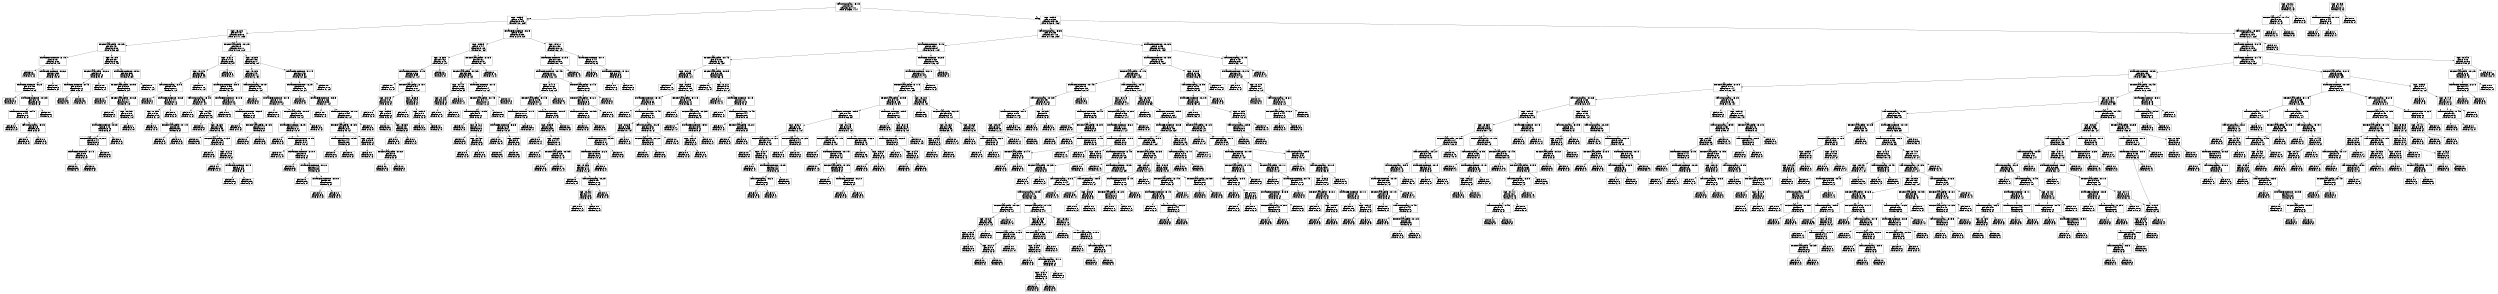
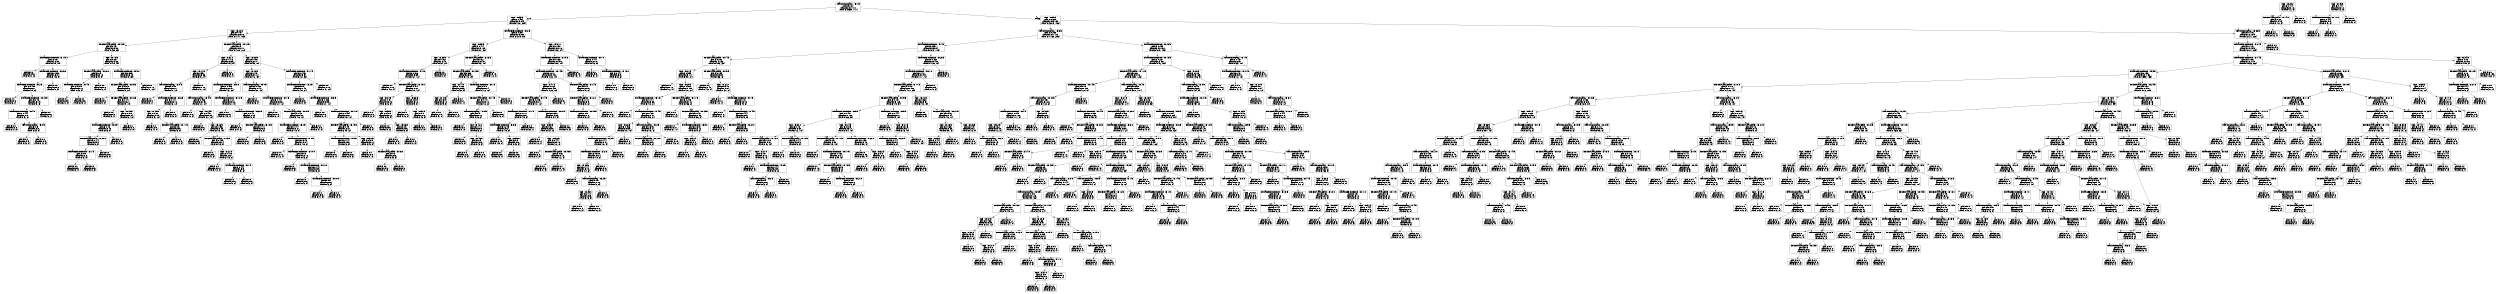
edge "Age <= 35.5 gini = 0.32 samples = 30 value = [24, 6]" -> "Age <= 36.5 gini = 0.444 samples = 18 value = [12, 6]": removed
